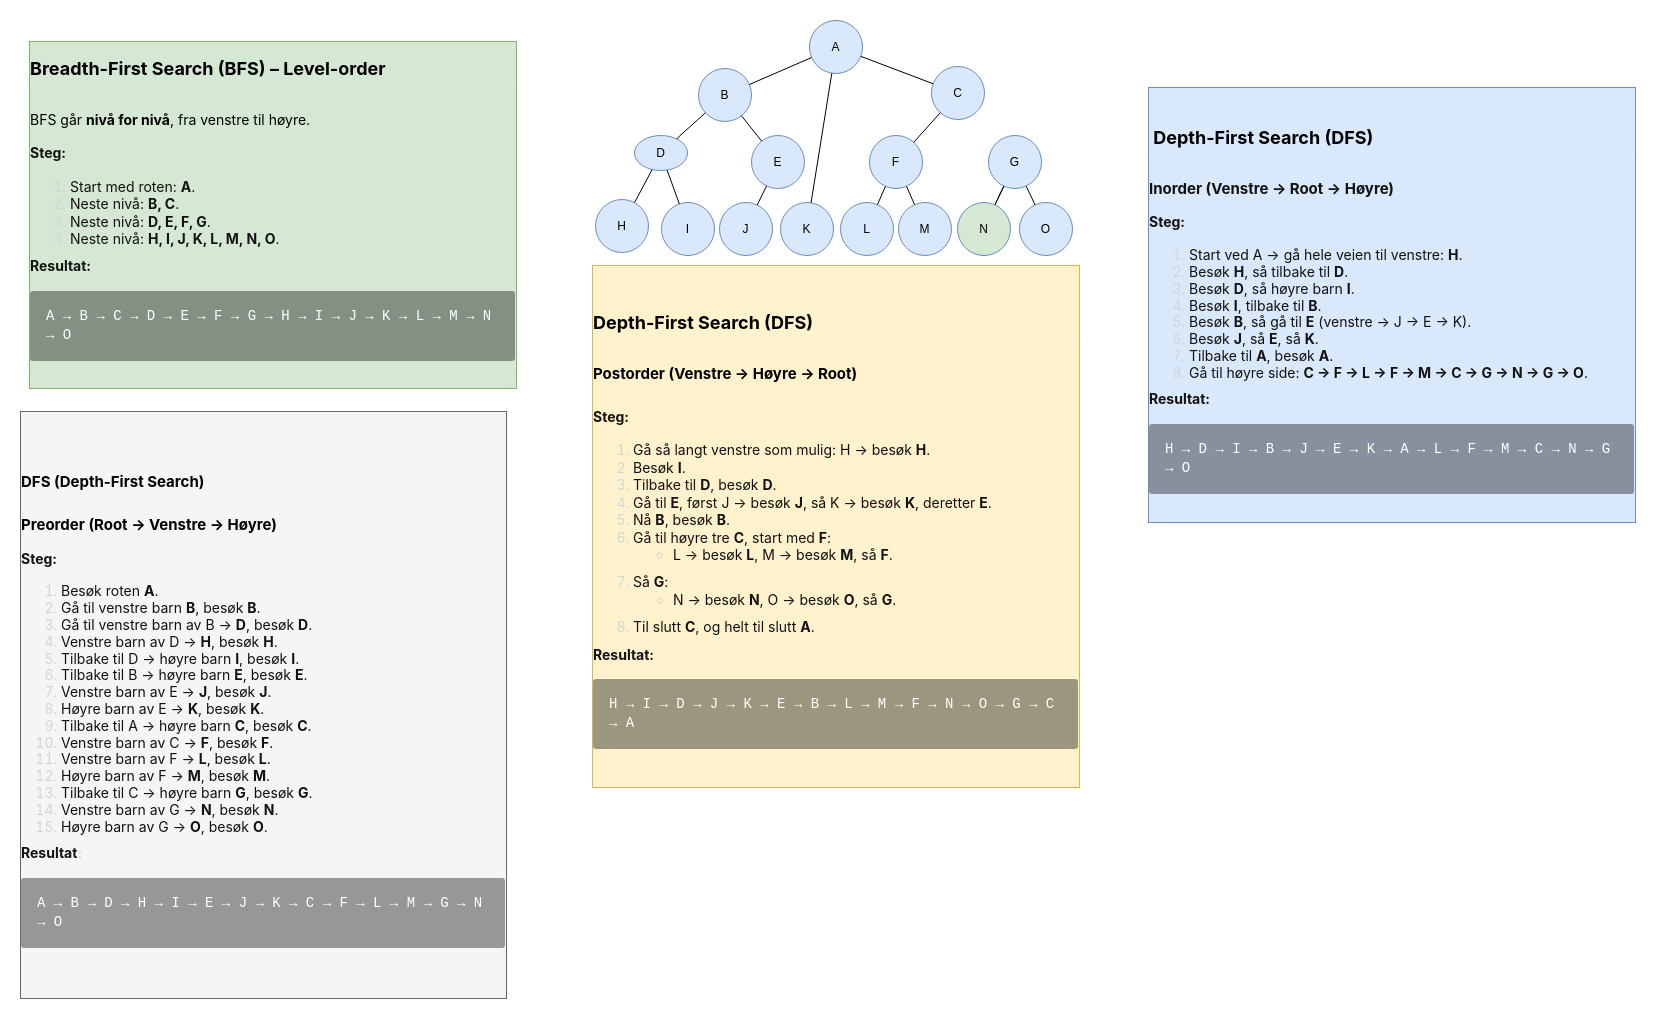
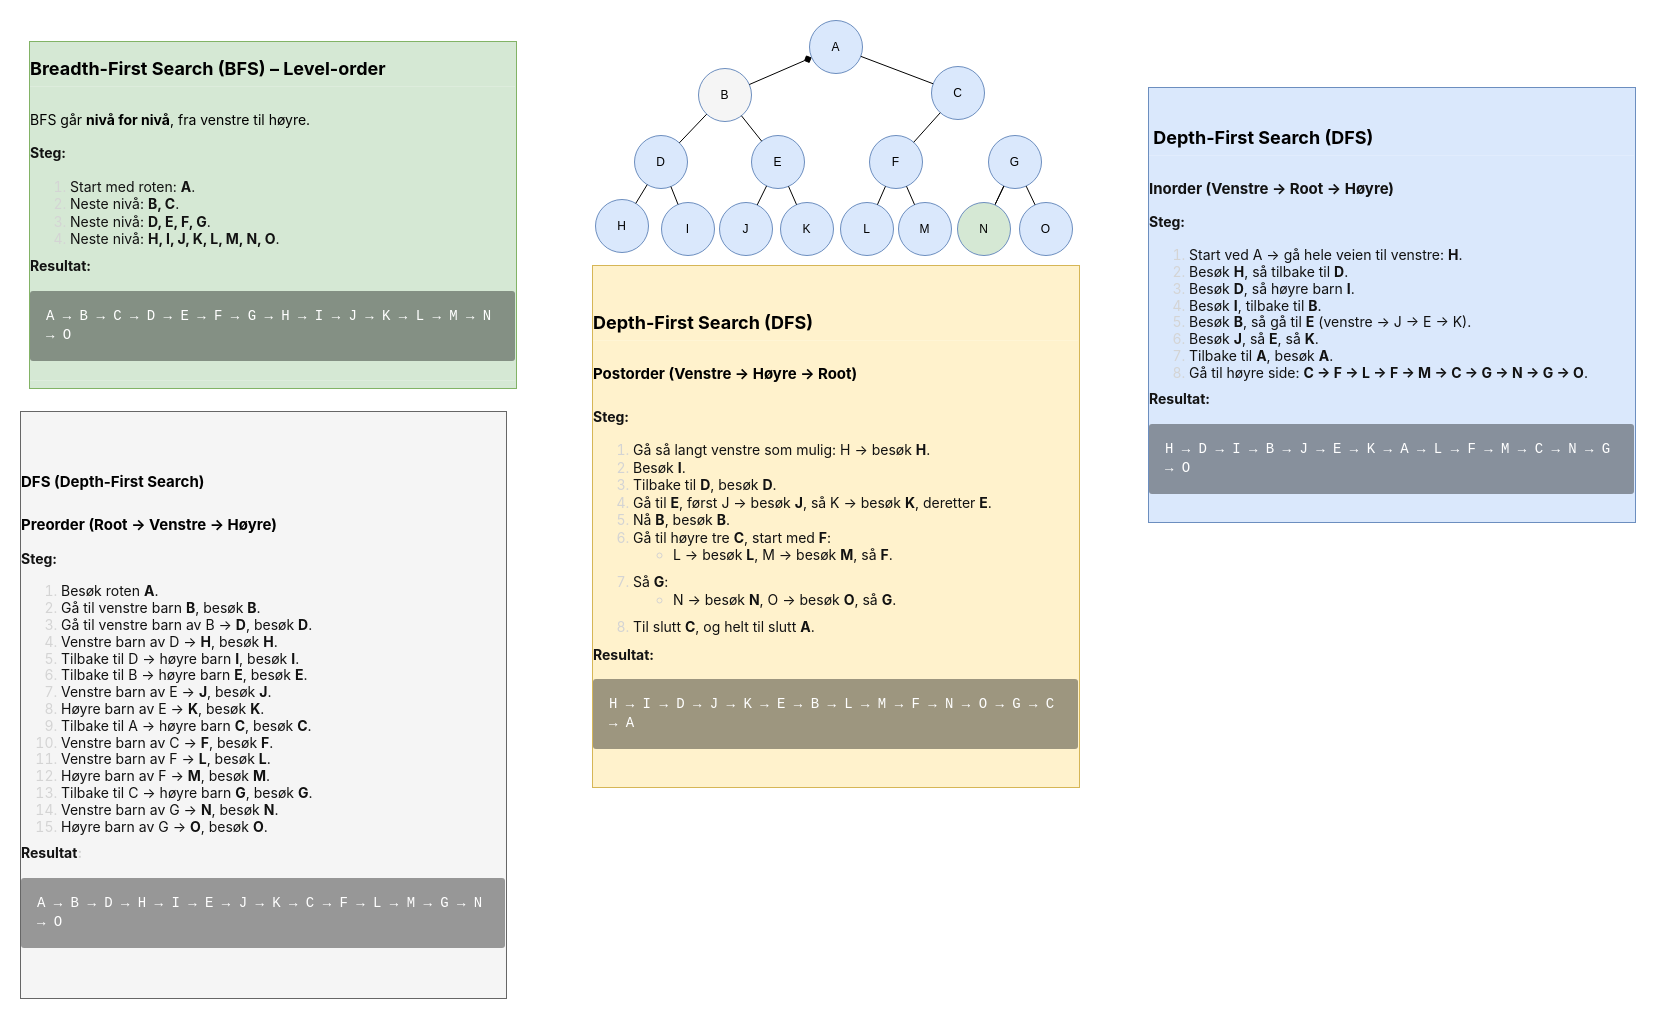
edge "A" -- "B": arrowhead none -> diamond
node "B": fillcolor #dae8fc -> #f5f5f5
edge "A" -- "K": now "E" -- "K"
node "D": size 53x35 -> 53x53
